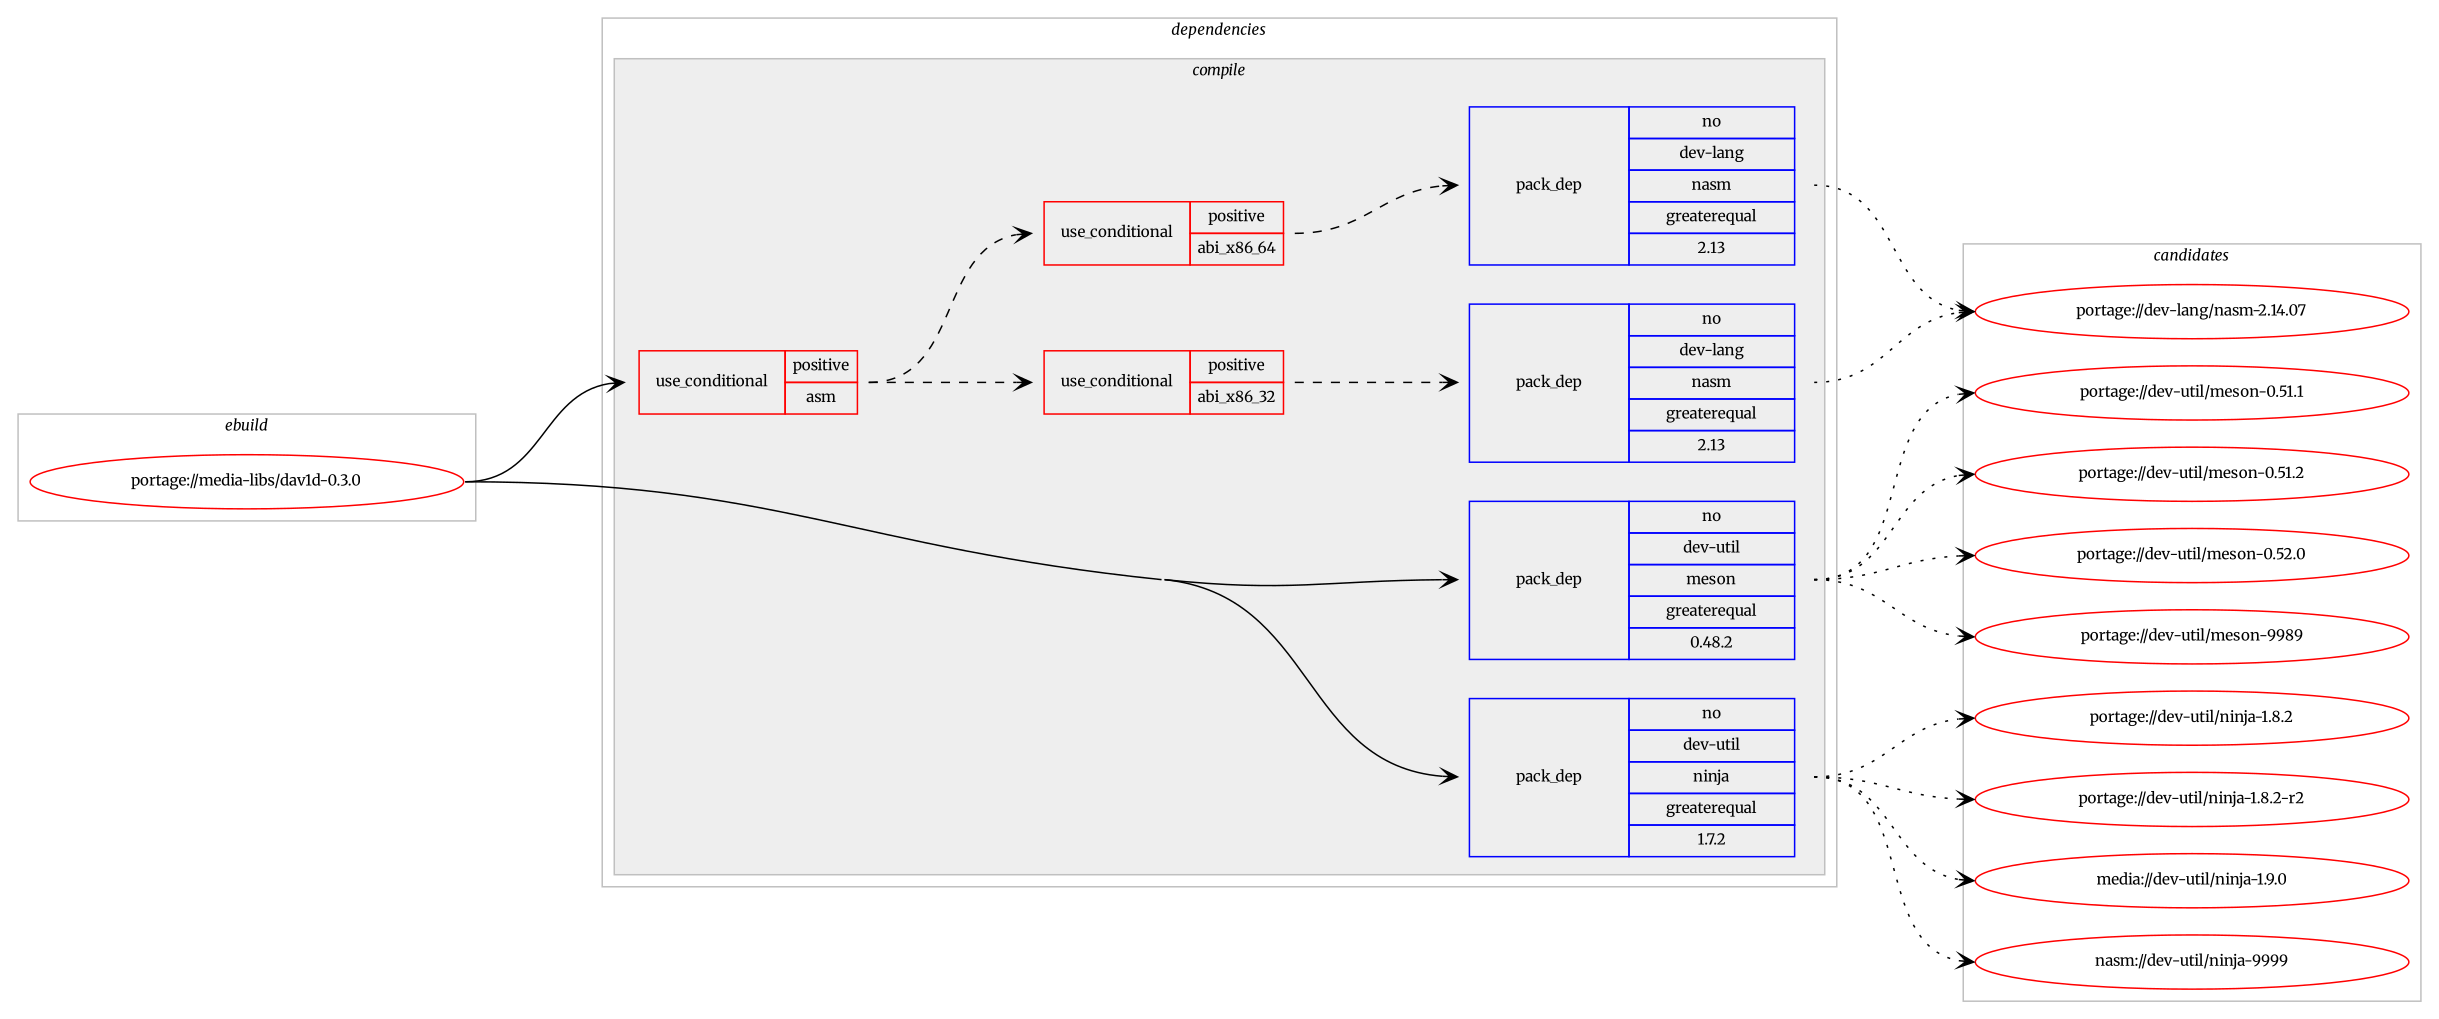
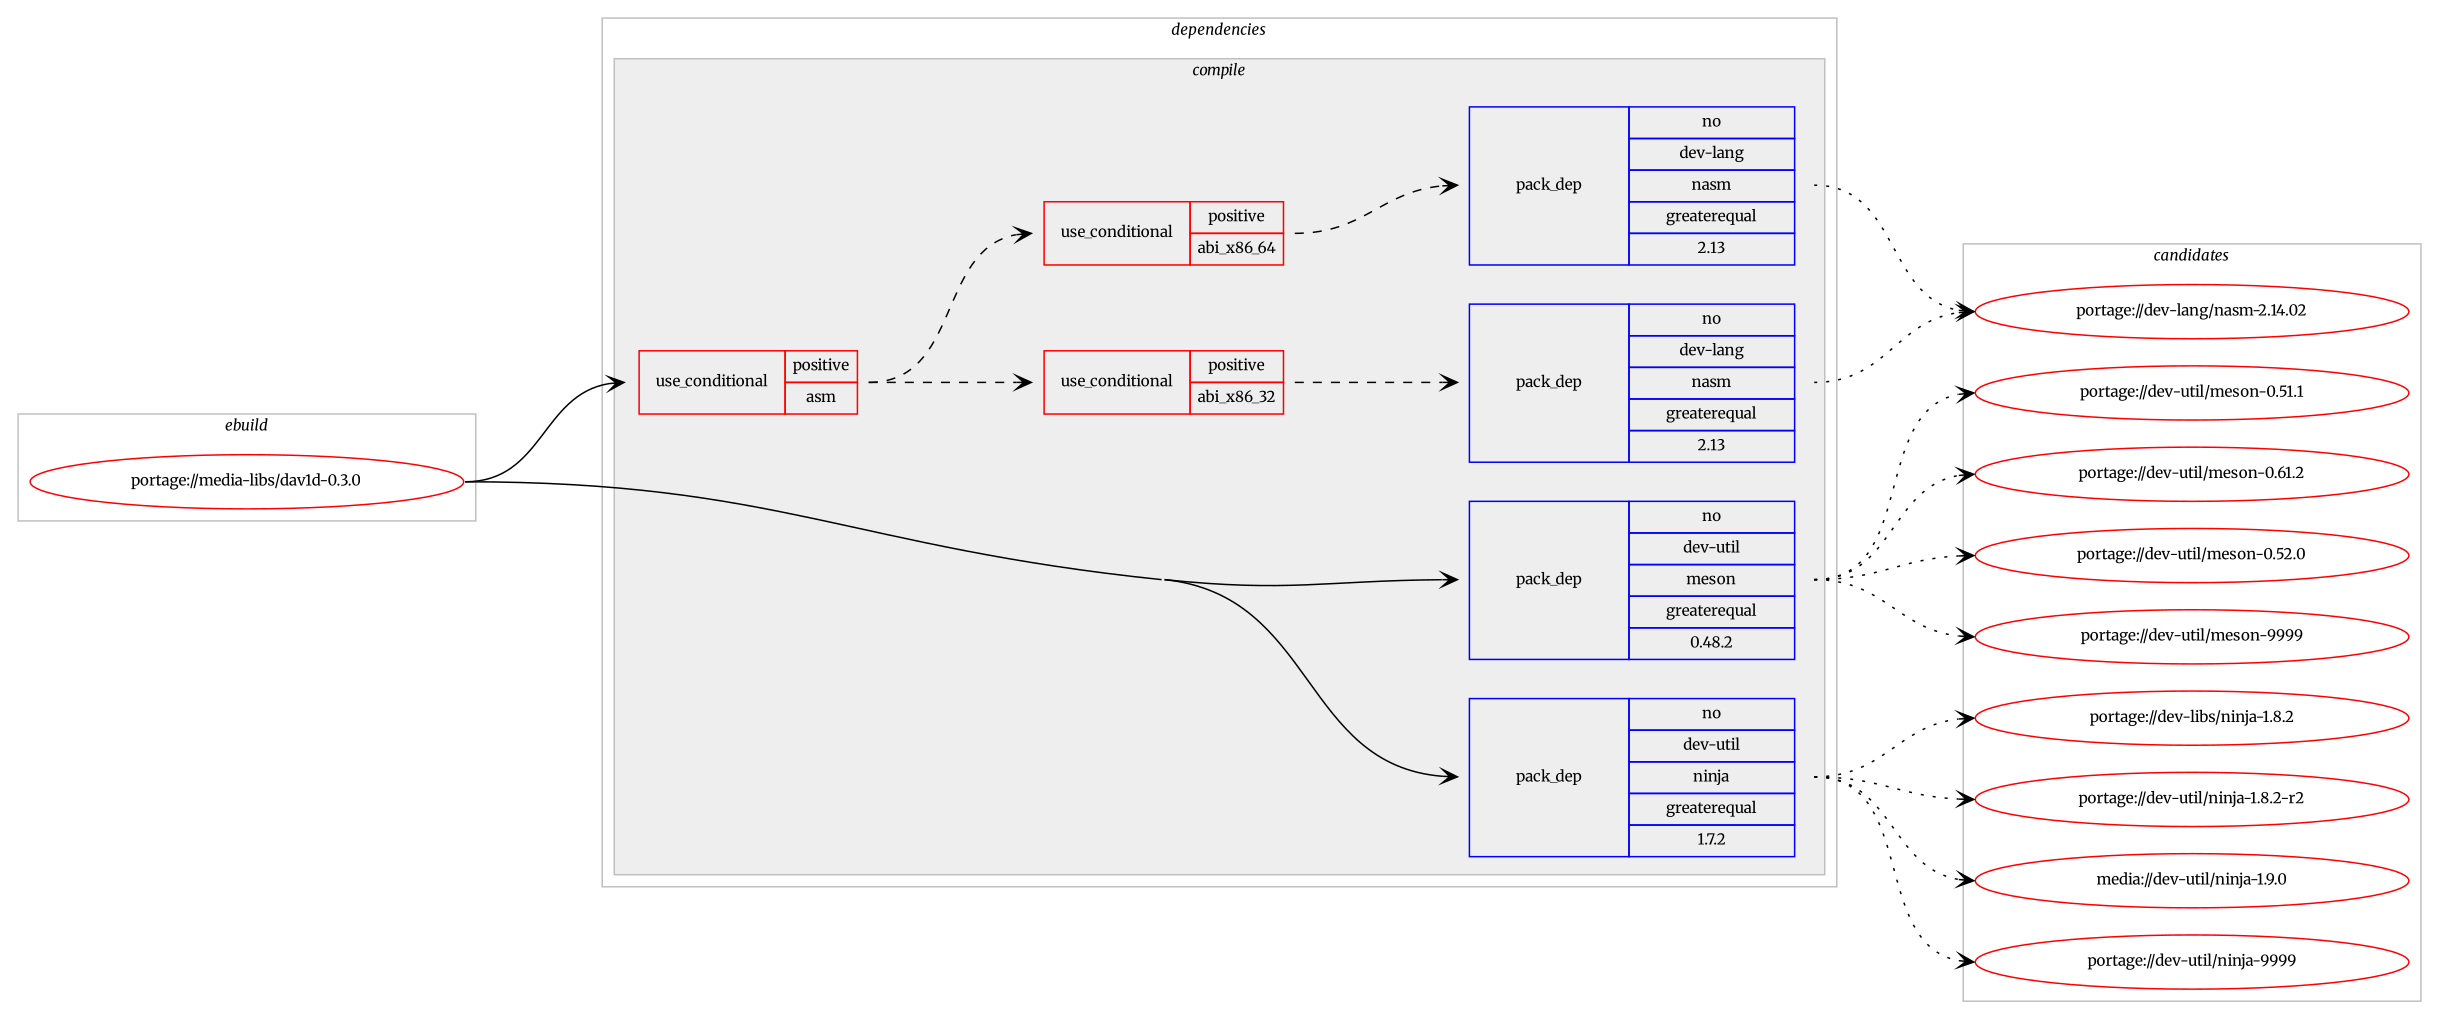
node "portage://dev-lang/nasm-2.14.07": label "portage://dev-lang/nasm-2.14.07" -> "portage://dev-lang/nasm-2.14.02"
node "portage://dev-util/meson-0.51.2": label "portage://dev-util/meson-0.51.2" -> "portage://dev-util/meson-0.61.2"
node "portage://dev-util/meson-9989": label "portage://dev-util/meson-9989" -> "portage://dev-util/meson-9999"
node "portage://dev-util/ninja-1.8.2": label "portage://dev-util/ninja-1.8.2" -> "portage://dev-libs/ninja-1.8.2"
node "nasm://dev-util/ninja-9999": label "nasm://dev-util/ninja-9999" -> "portage://dev-util/ninja-9999"
